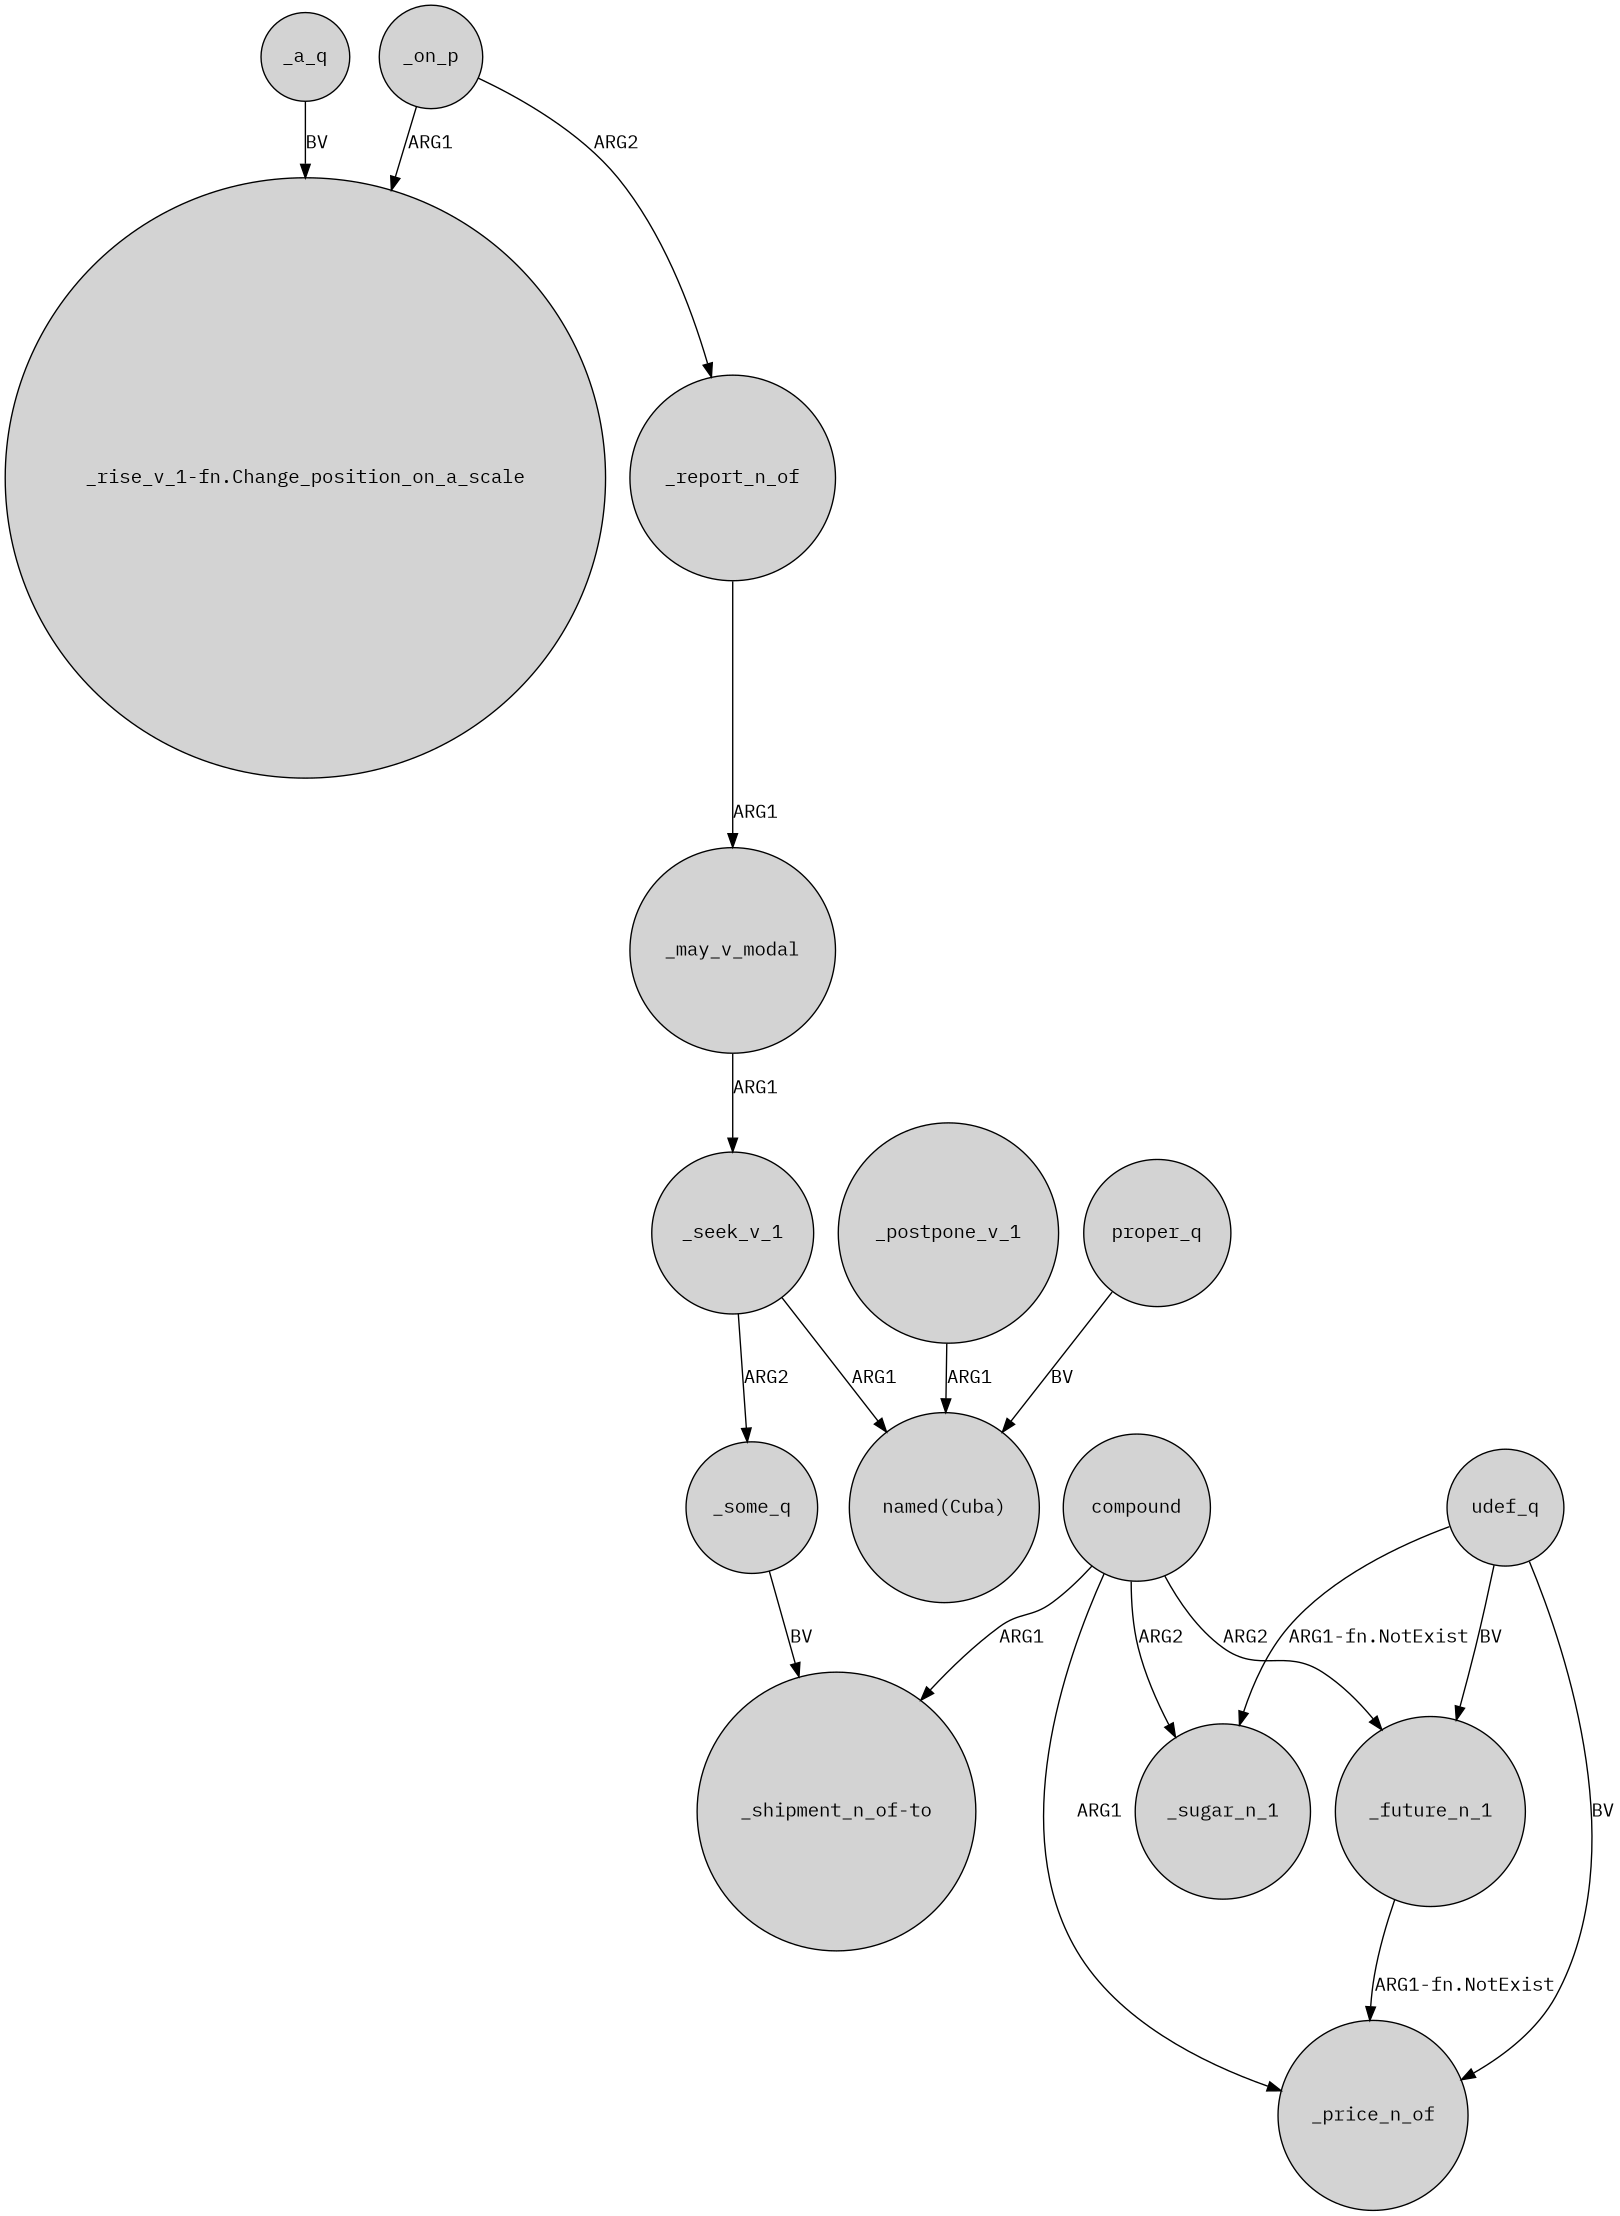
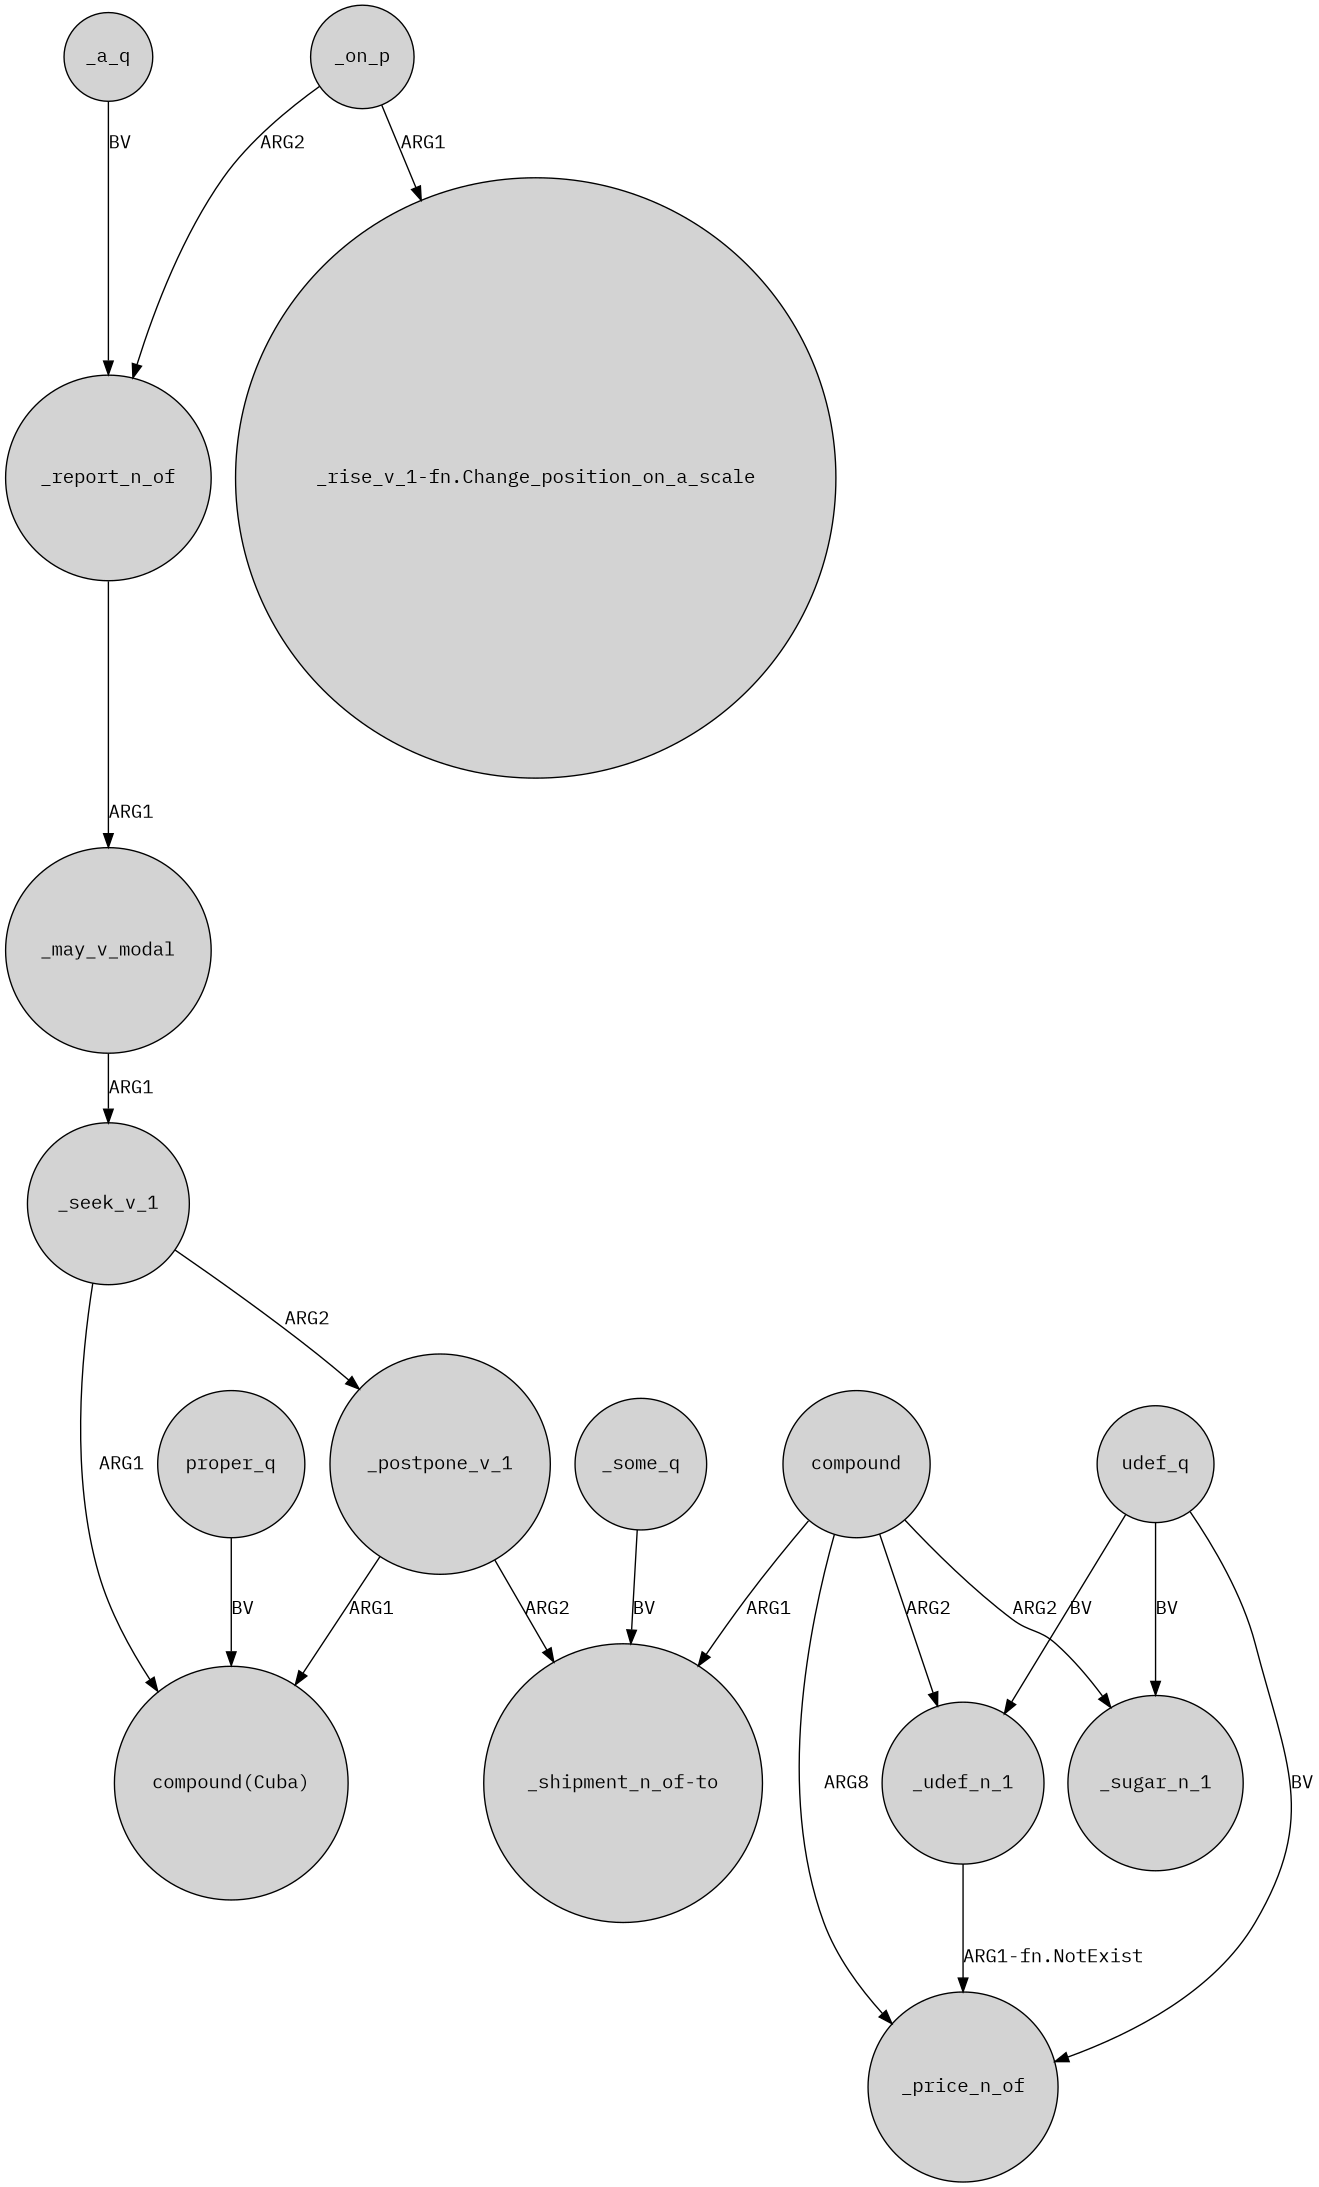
edge "_a_q" -> "_rise_v_1-fn.Change_position_on_a_scale": now "_a_q" -> "_report_n_of"
edge "_seek_v_1" -> "_some_q": now "_seek_v_1" -> "_postpone_v_1"
node "named(Cuba)": label "named(Cuba)" -> "compound(Cuba)"
edge "_postpone_v_1" -> "_shipment_n_of-to": added, label "ARG2"
edge "udef_q" -> "_sugar_n_1": label "ARG1-fn.NotExist" -> "BV"
edge "compound" -> "_price_n_of": label "ARG1" -> "ARG8"
node "_future_n_1": label "_future_n_1" -> "_udef_n_1"
